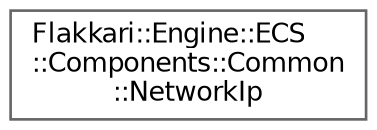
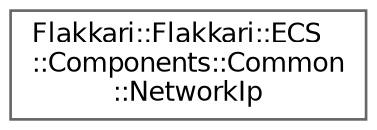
node "Flakkari::Engine::ECS ::Components::Common ::NetworkIp": label "Flakkari::Engine::ECS ::Components::Common ::NetworkIp" -> "Flakkari::Flakkari::ECS ::Components::Common ::NetworkIp"
